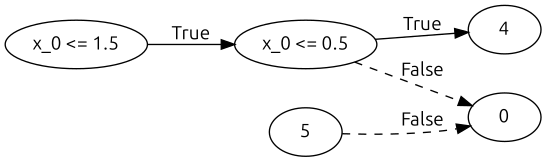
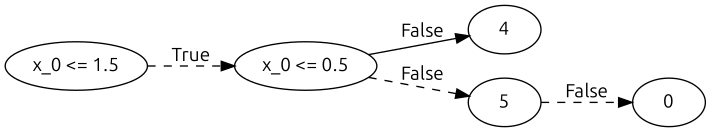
edge "x_0 <= 0.5" -> "4": label "True" -> "False"
edge "x_0 <= 1.5" -> "x_0 <= 0.5": style solid -> dashed
edge "x_0 <= 0.5" -> "0": now "x_0 <= 0.5" -> "5"
